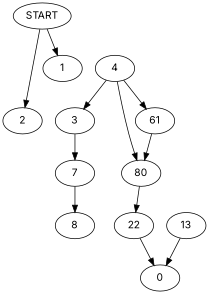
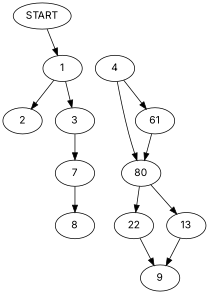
edge "START" -> "2": now "1" -> "2"
edge "4" -> "3": now "1" -> "3"
edge "80" -> "13": added
node "0": label "0" -> "9"
